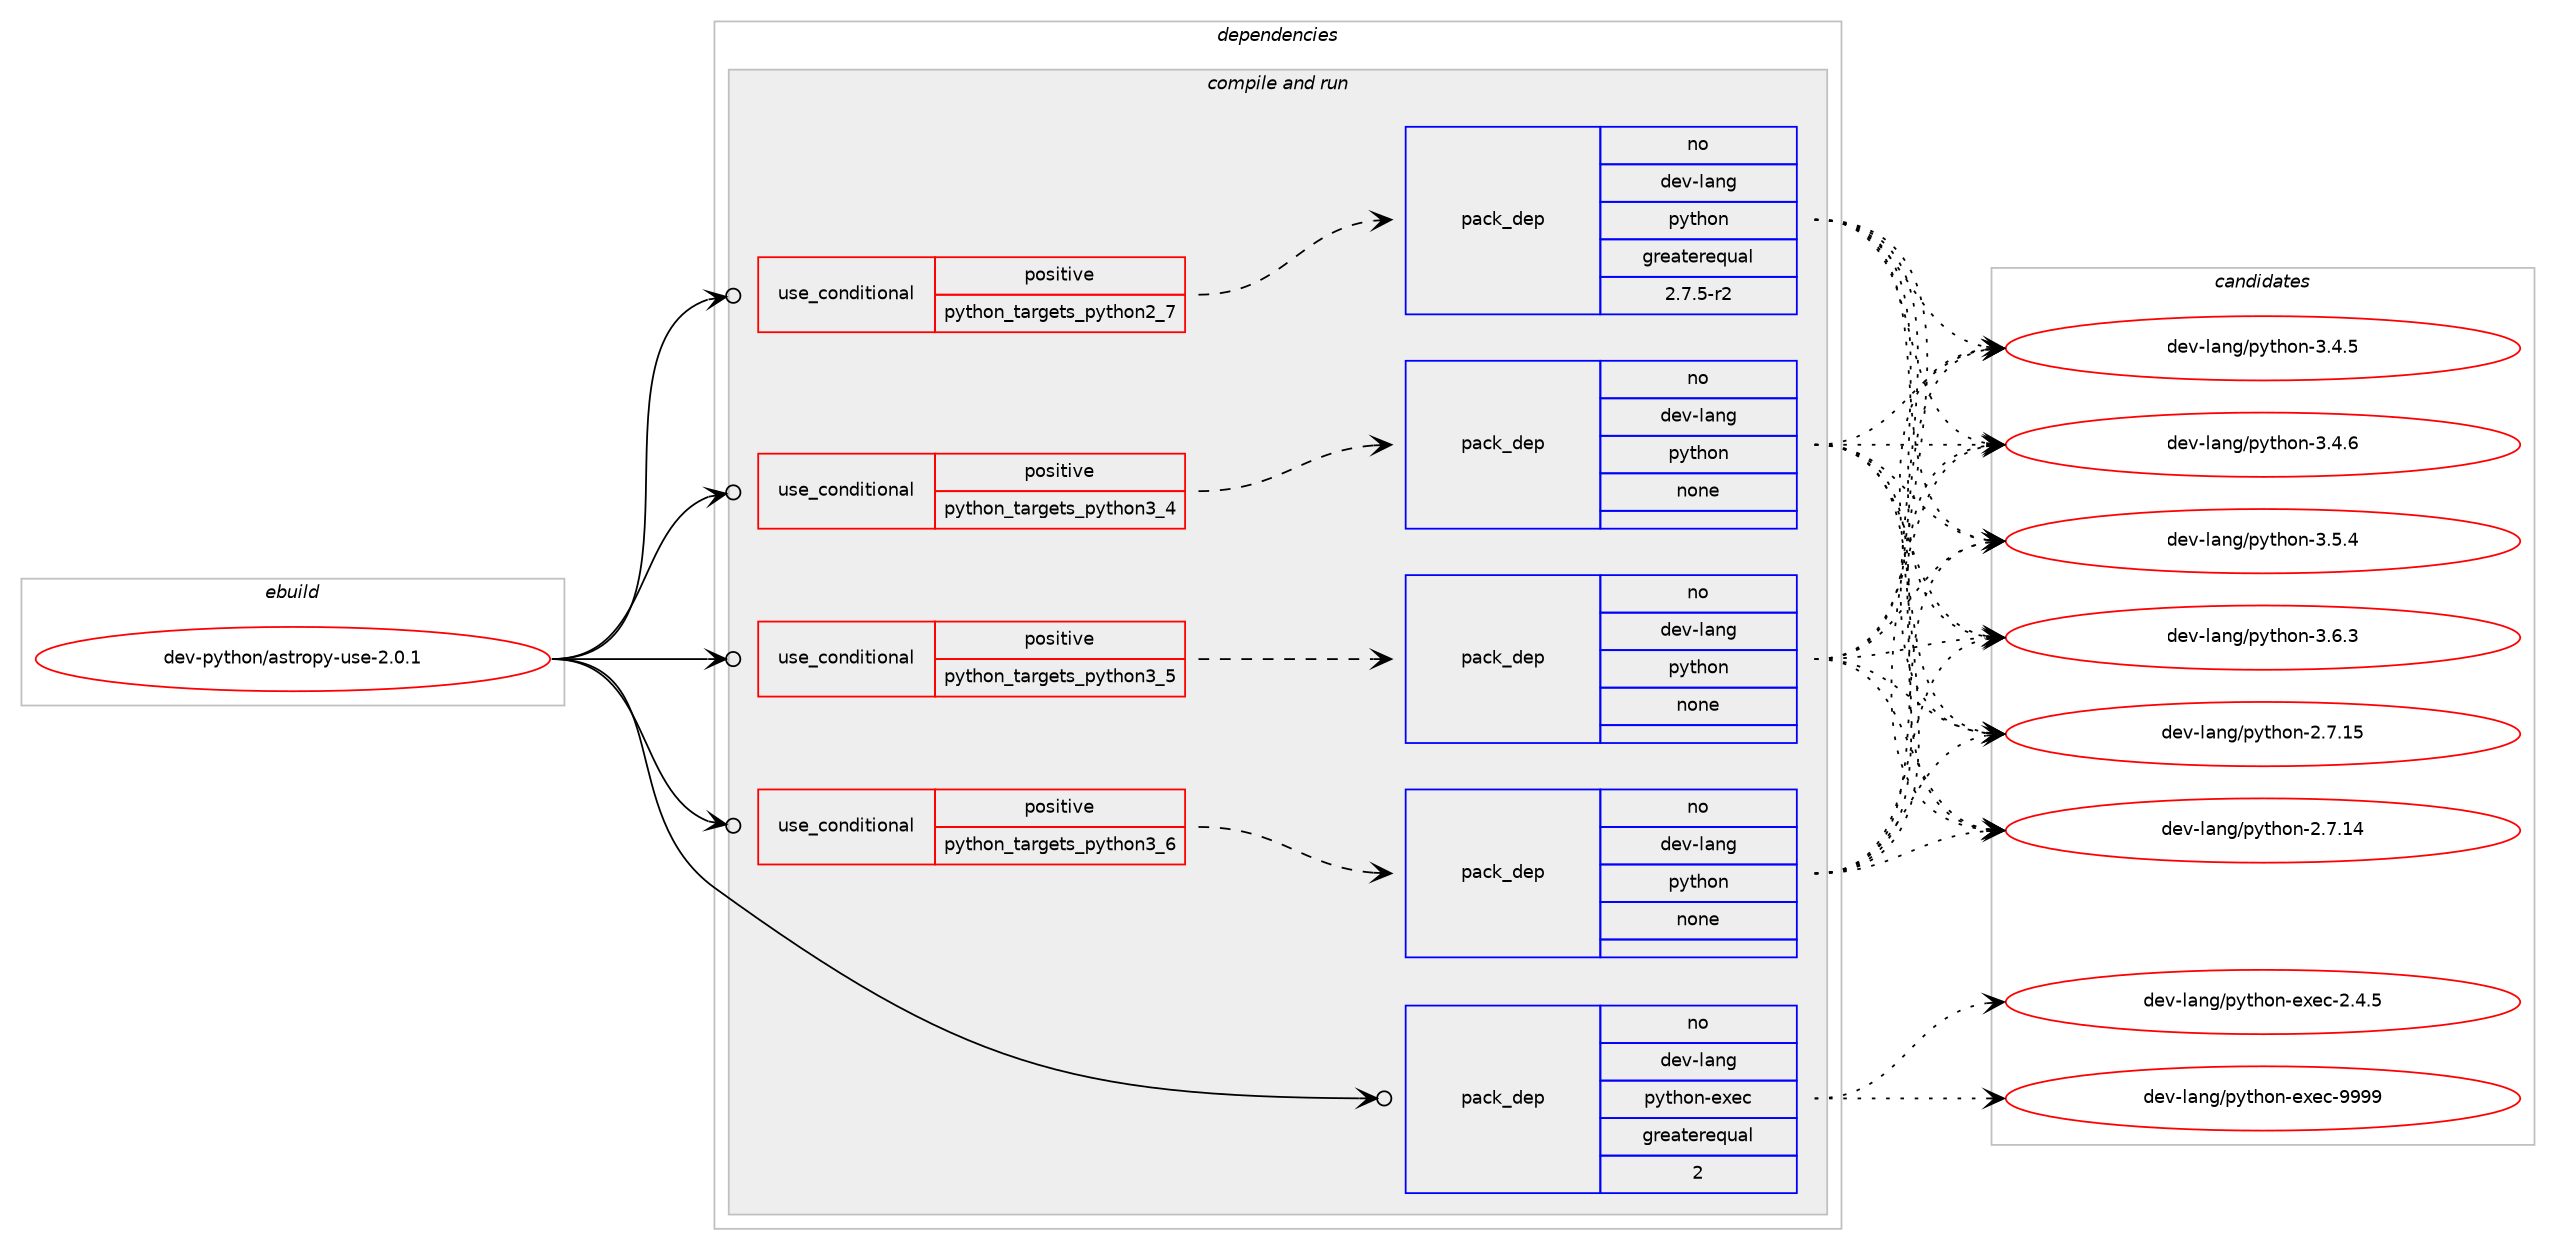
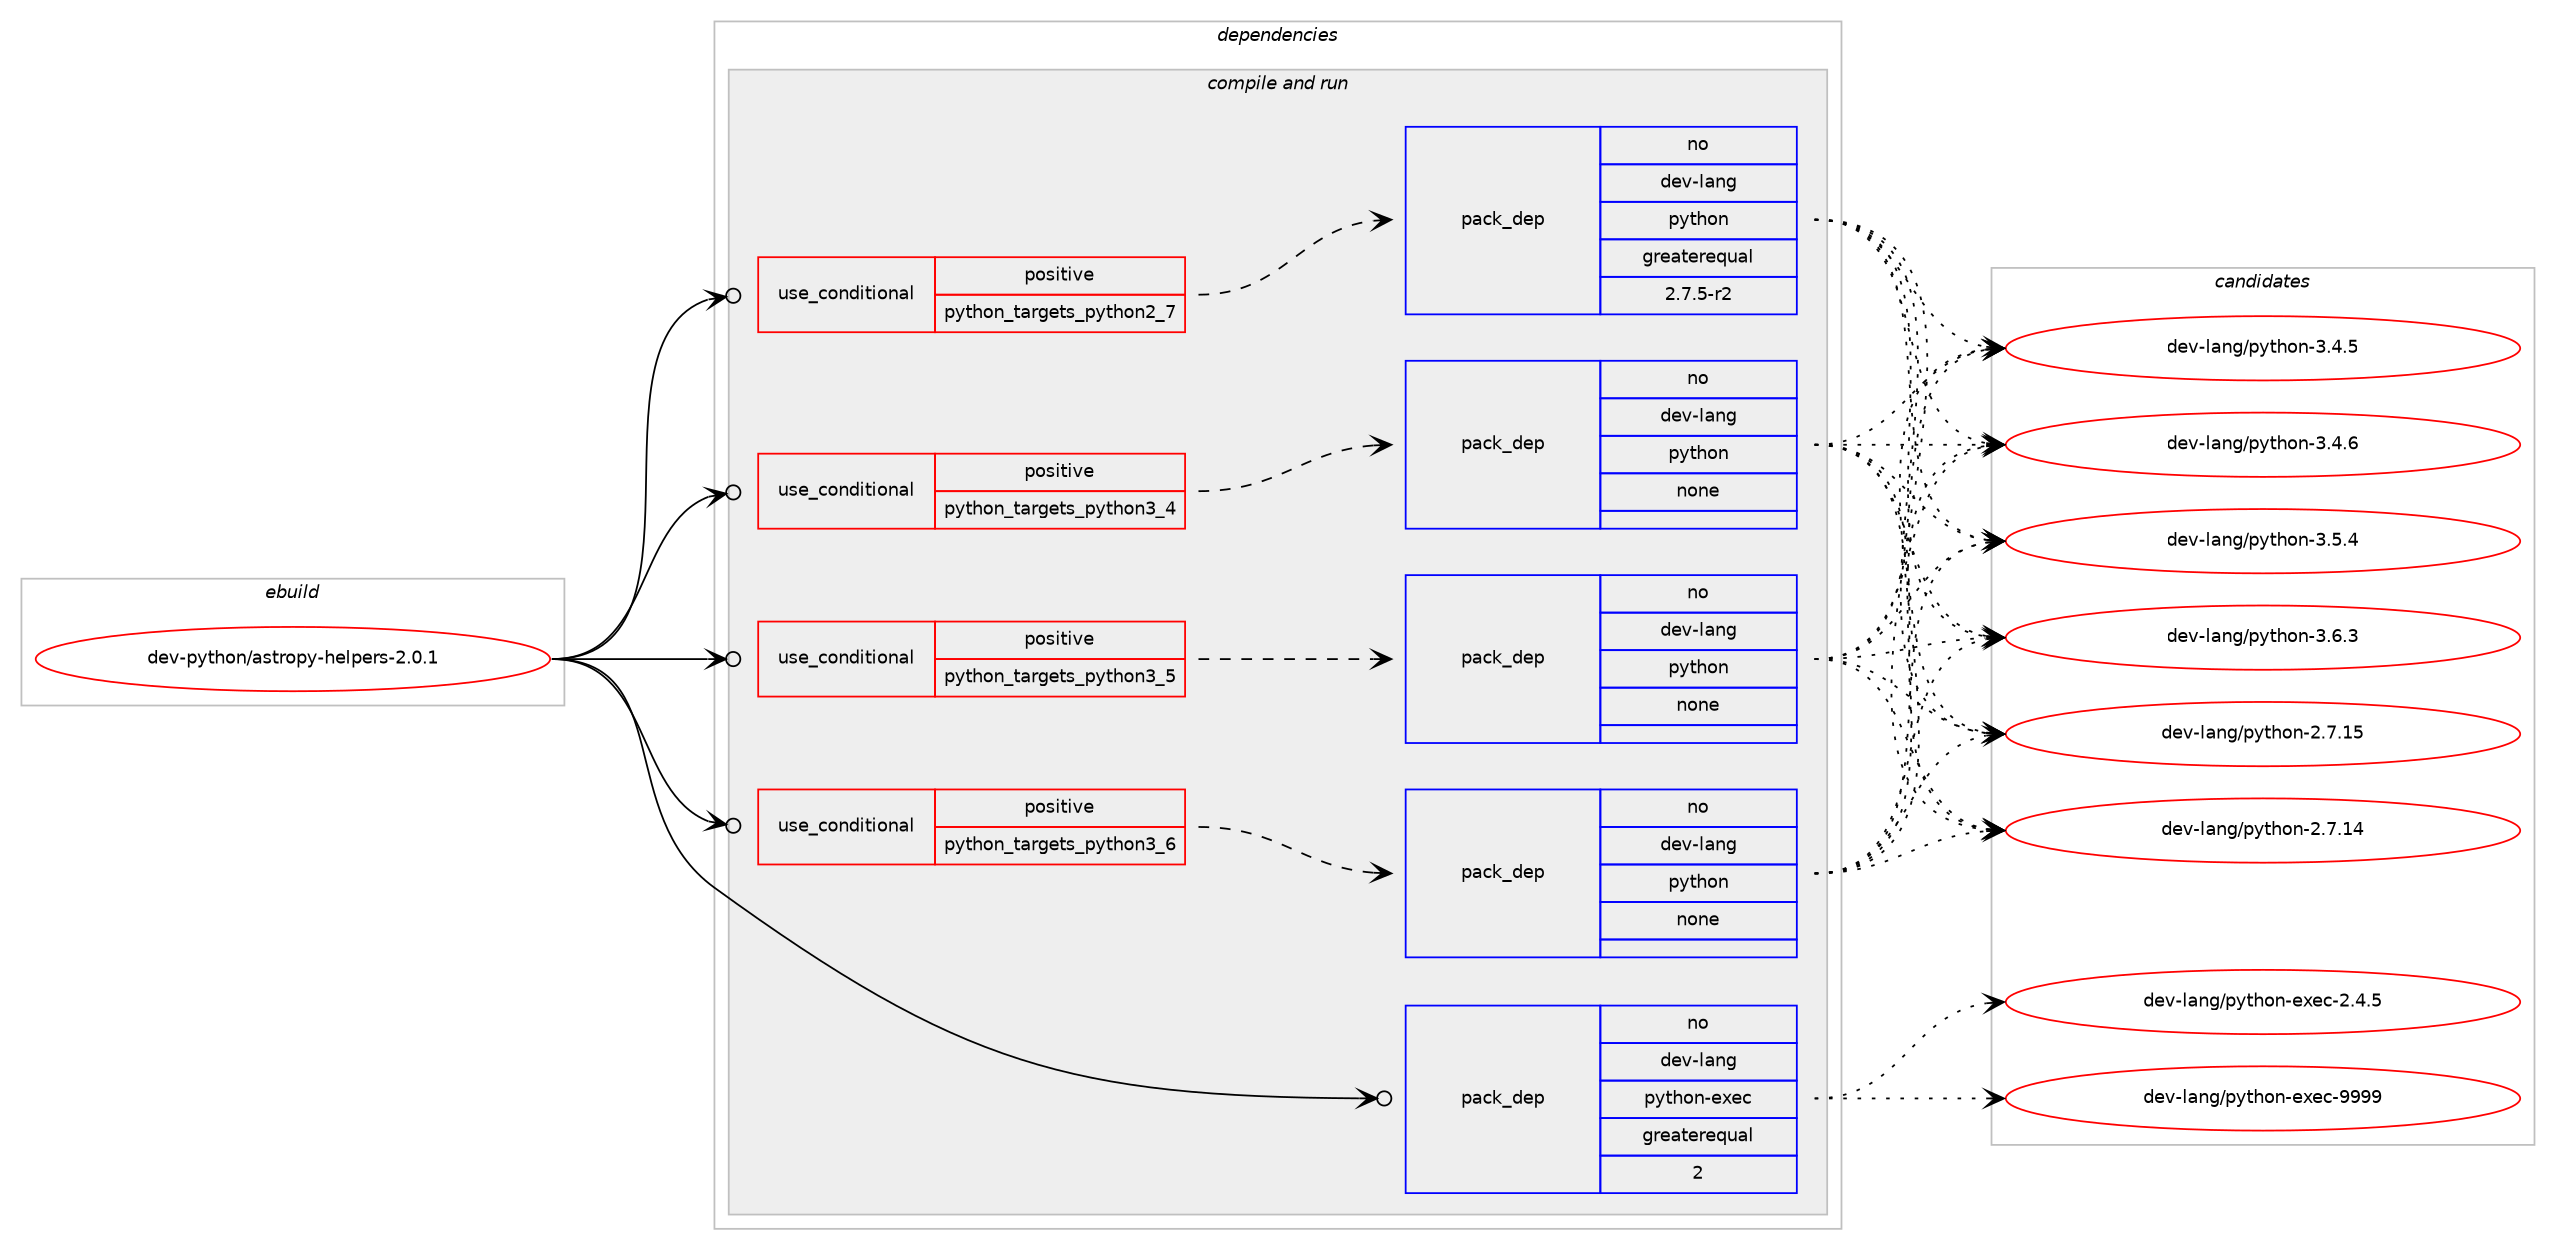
node "dev-python/astropy-use-2.0.1": label "dev-python/astropy-use-2.0.1" -> "dev-python/astropy-helpers-2.0.1"
